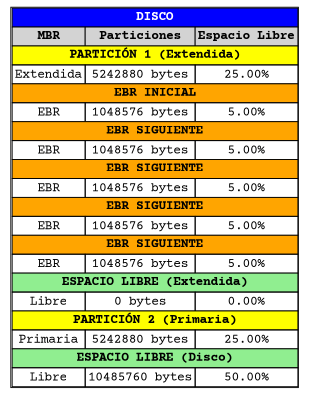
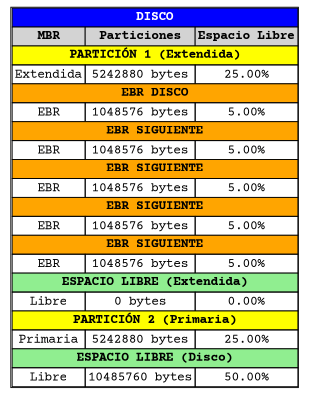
node "DISCO": text "EBR INICIAL" -> "EBR DISCO"
